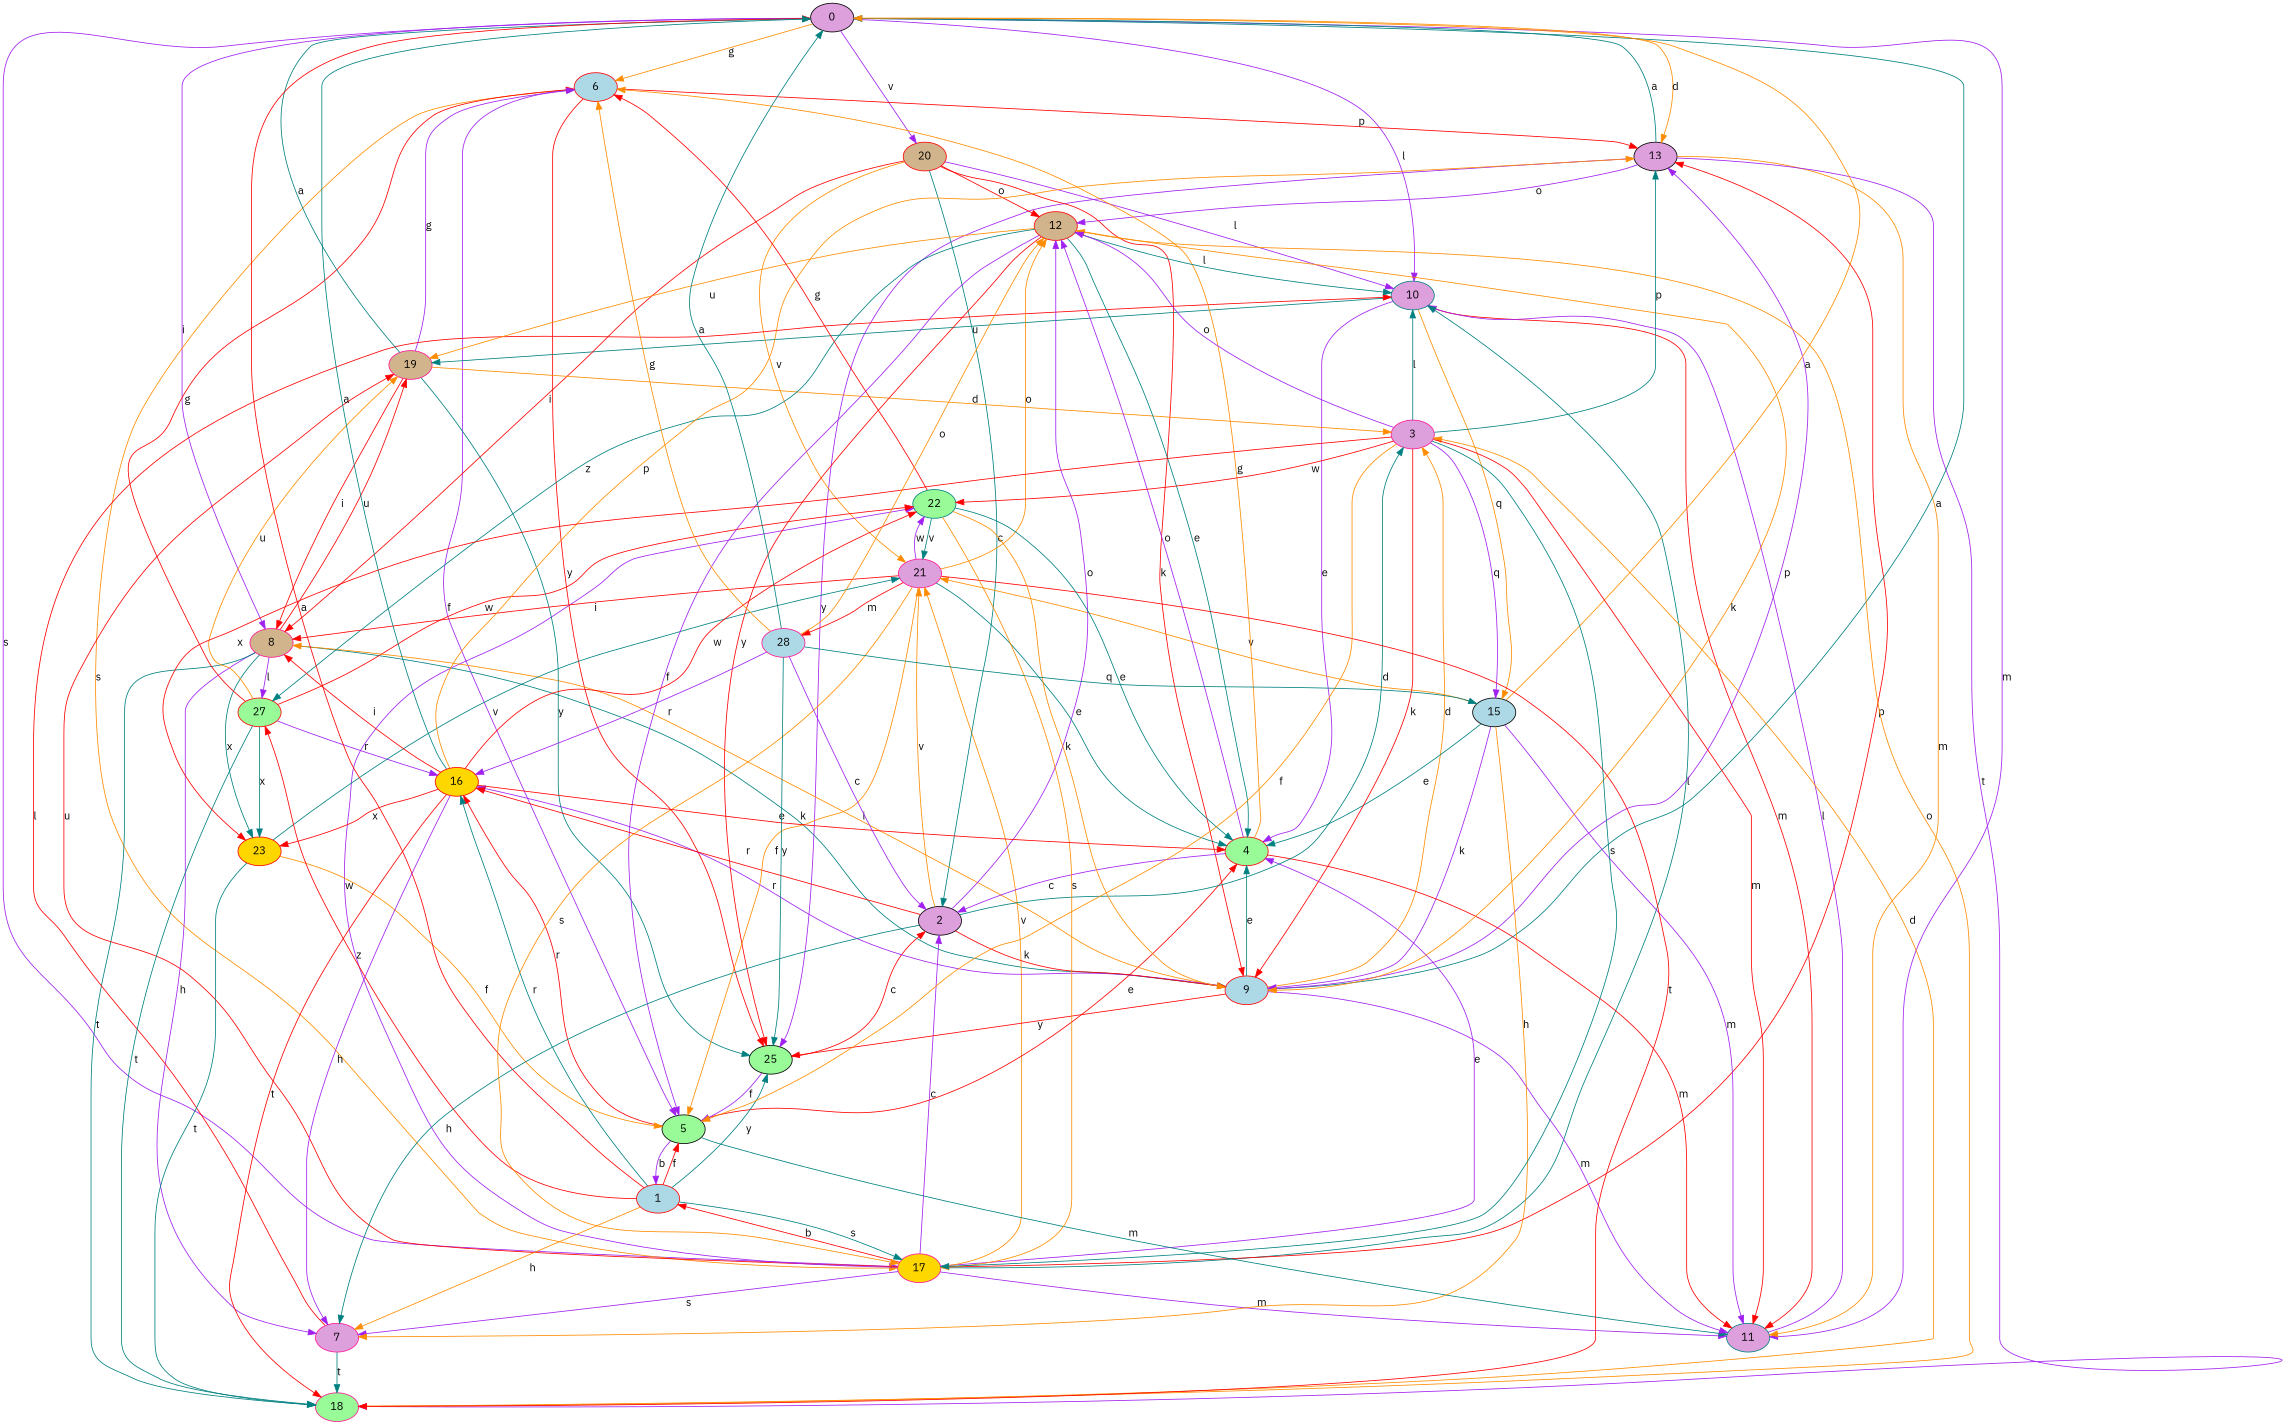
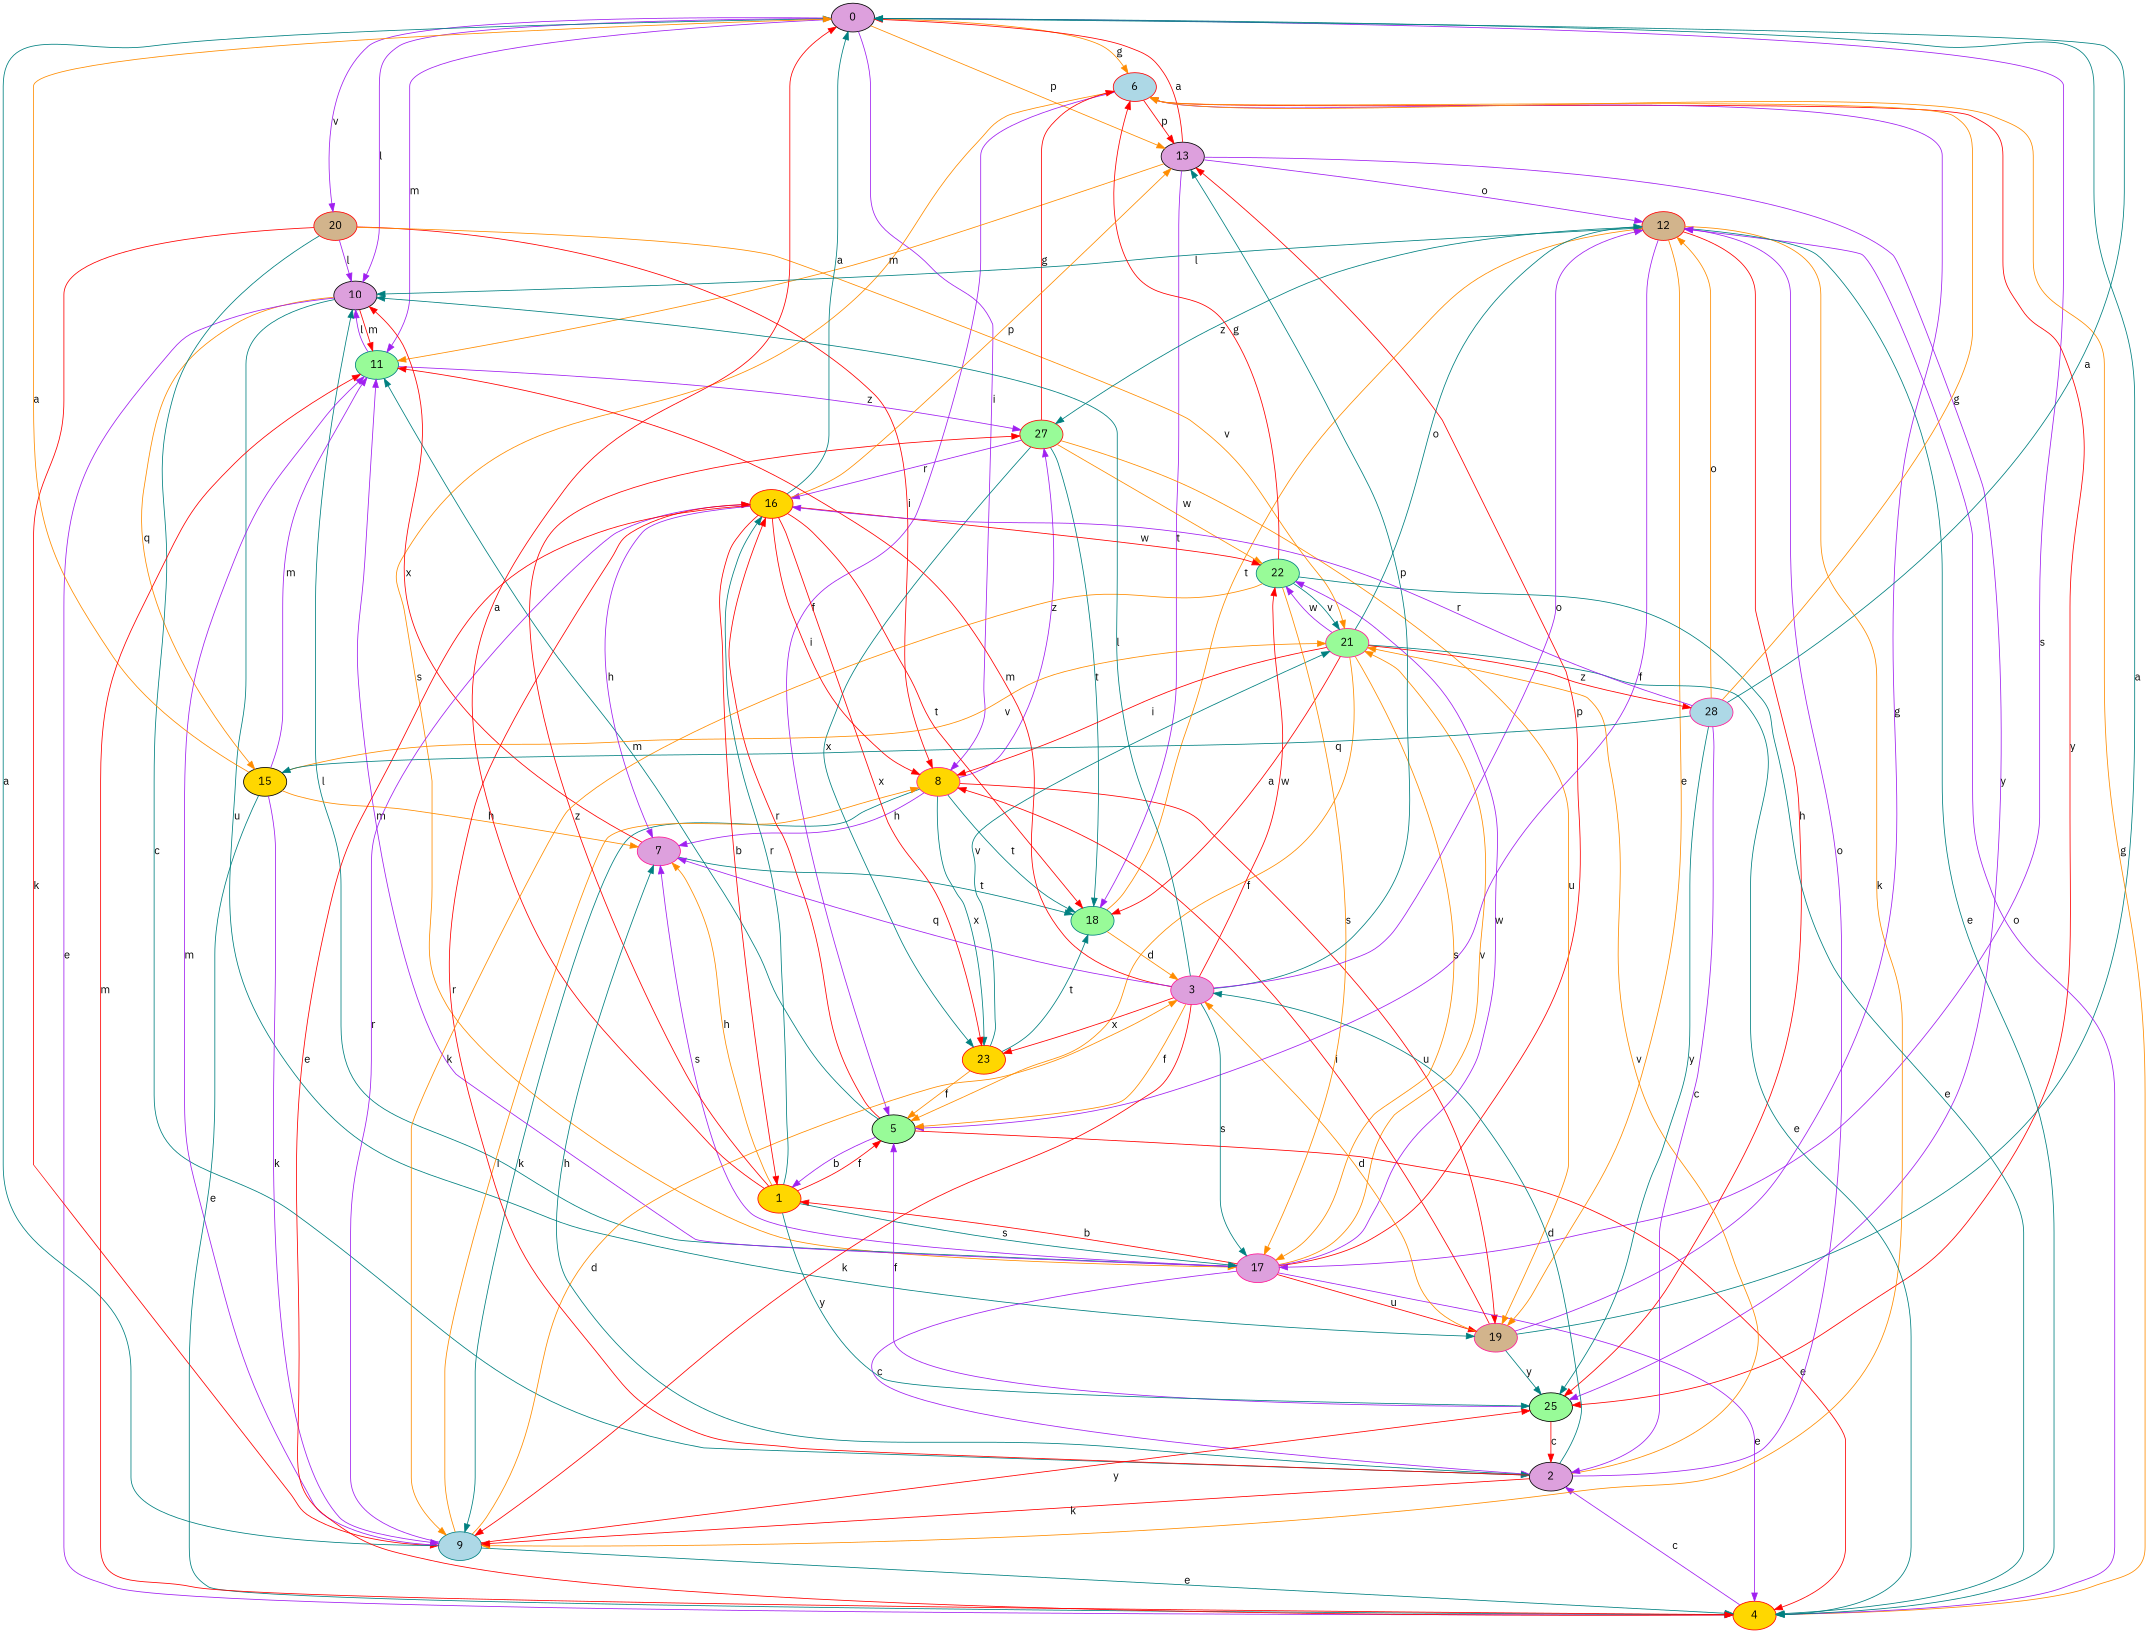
edge "13" -> "0": color teal -> red
edge "0" -> "13": label "d" -> "p"
edge "20" -> "12": removed, label "o"
edge "12" -> "19": label "u" -> "e"
node "10": color teal -> black
edge "11" -> "27": added, label "z"
edge "21" -> "12": color darkorange -> teal
edge "3" -> "15": now "3" -> "7"
node "21": fillcolor plum -> palegreen
edge "27" -> "22": color red -> darkorange
edge "21" -> "28": label "m" -> "z"
node "8": fillcolor tan -> gold
edge "12" -> "25": label "y" -> "h"
edge "8" -> "27": label "l" -> "z"
node "15": fillcolor lightblue -> gold
edge "9" -> "13": removed, label "p"
edge "7" -> "10": label "l" -> "x"
edge "18" -> "12": label "o" -> "t"
edge "16" -> "1": added, label "b"
node "4": fillcolor palegreen -> gold
node "9": color red -> teal
edge "21" -> "18": label "t" -> "a"
node "1": fillcolor lightblue -> gold
node "17": fillcolor gold -> plum
node "11": fillcolor plum -> palegreen
node "18": color deeppink -> teal
